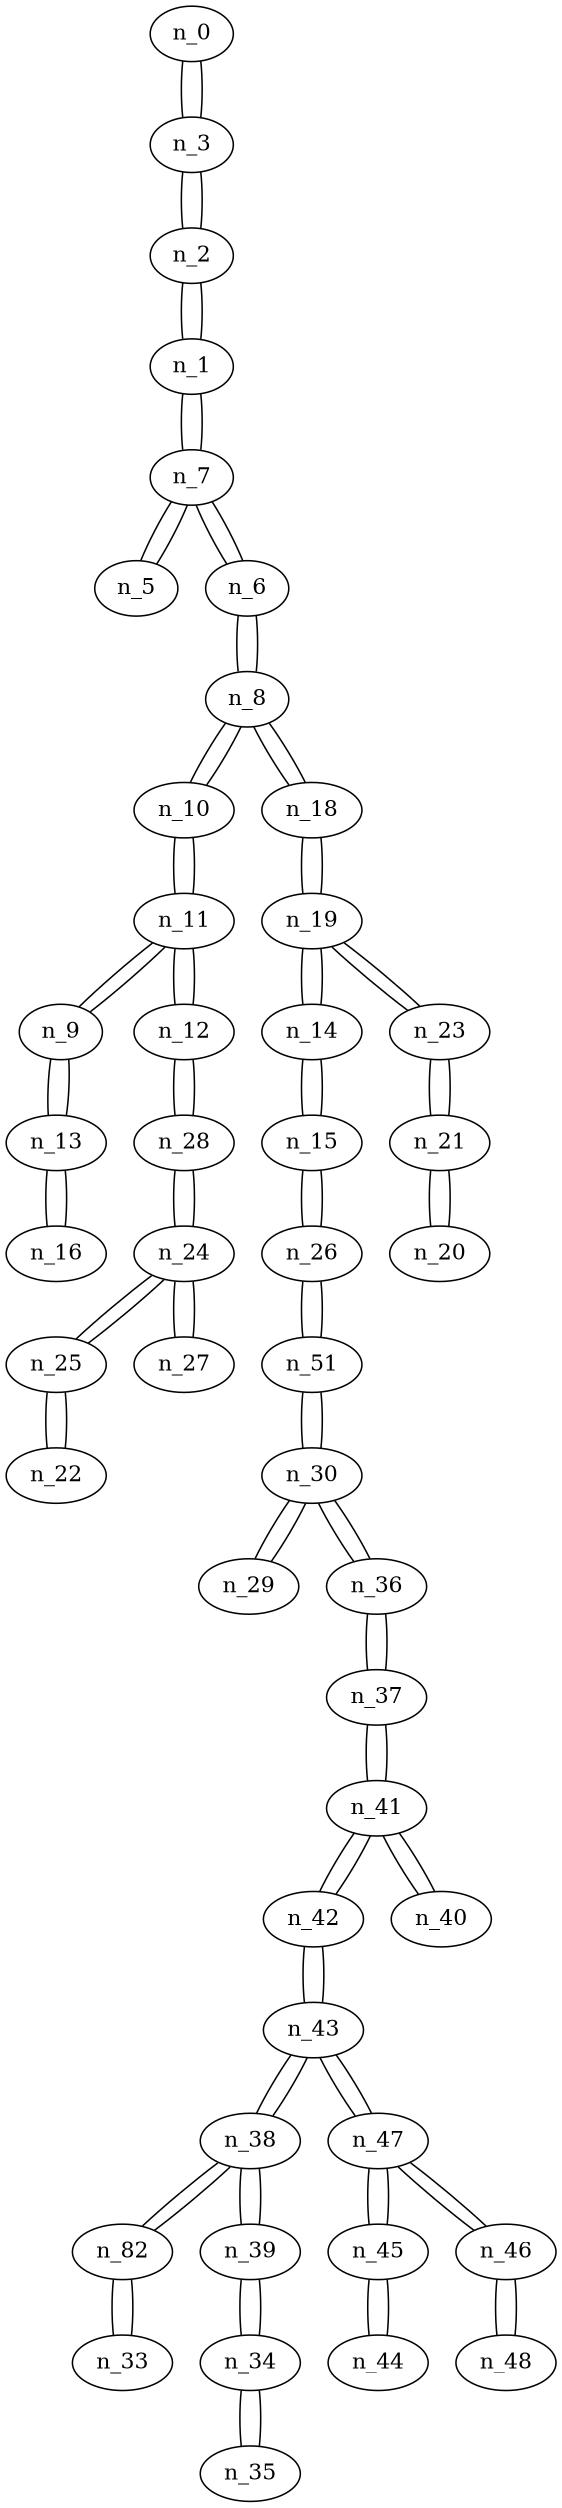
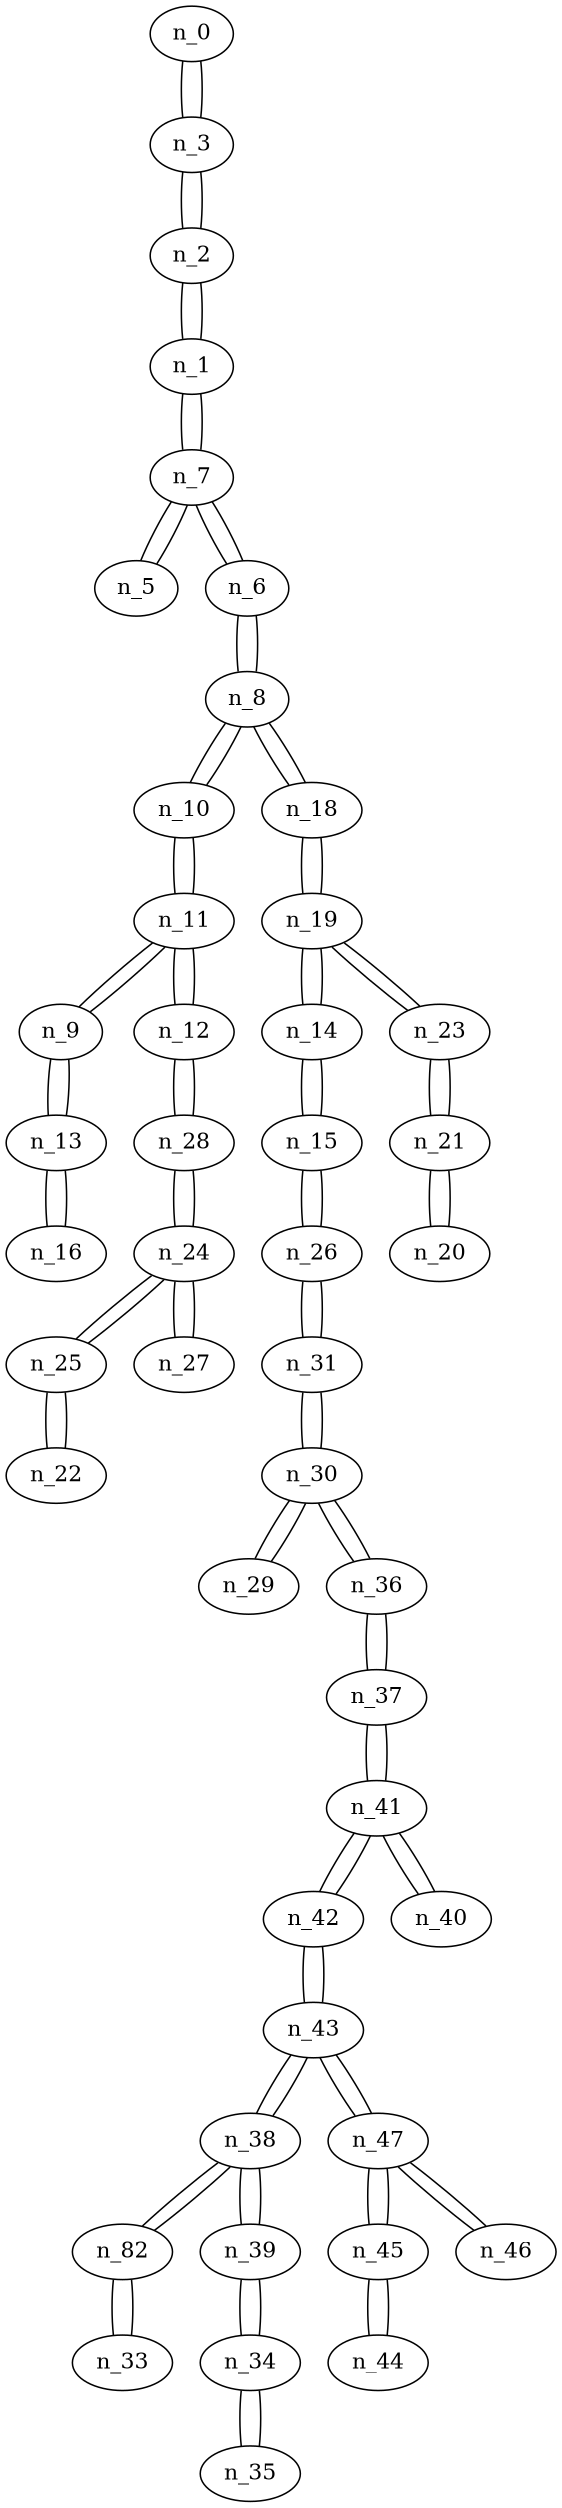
node "n_51": label "n_51" -> "n_31"
node "n_48": removed
